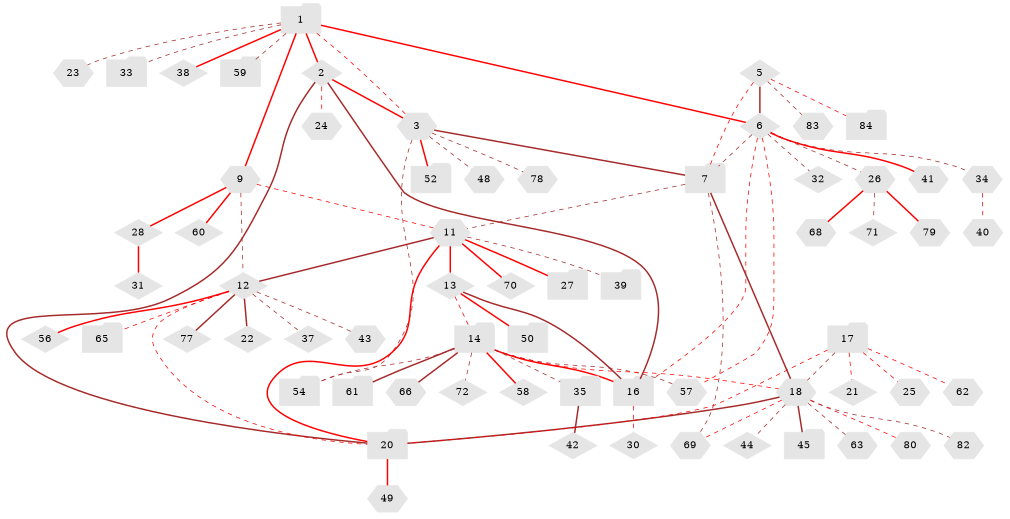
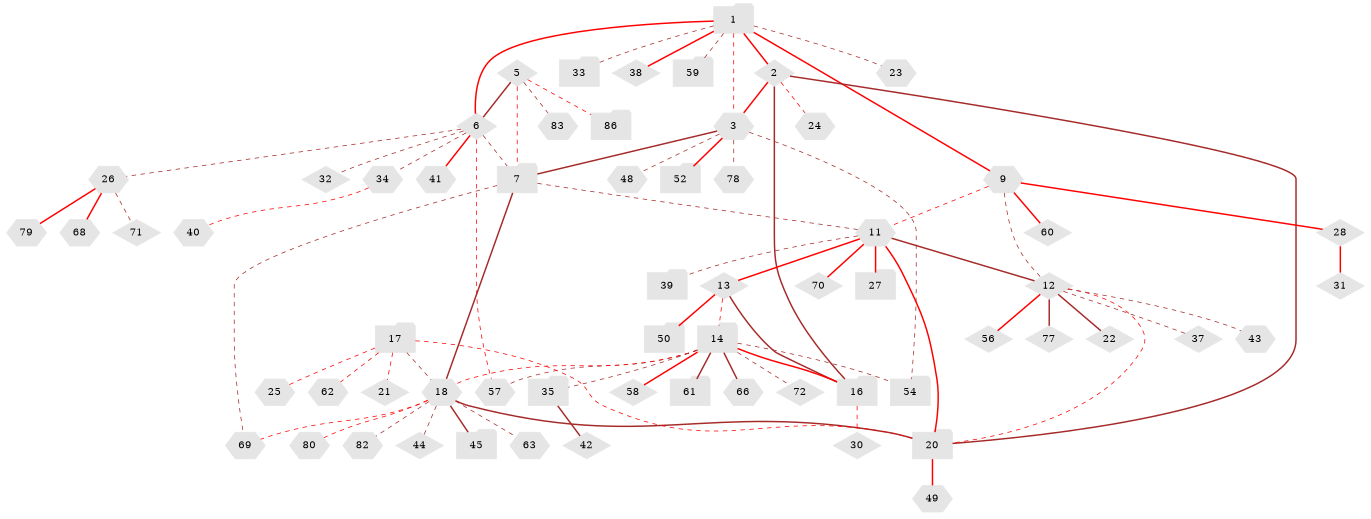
node "84": label "84" -> "86"
edge "6" -- "16": removed
node "65": removed
